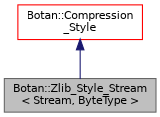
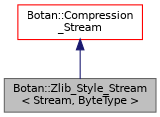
node "Botan::Compression _Style": label "Botan::Compression _Style" -> "Botan::Compression _Stream"
